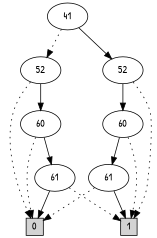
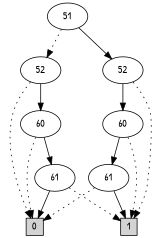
node "41": label "41" -> "51"
